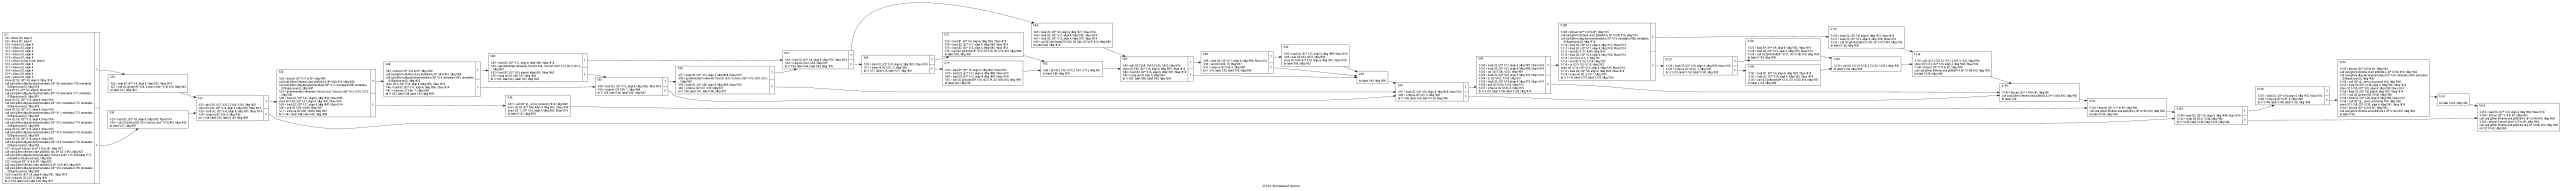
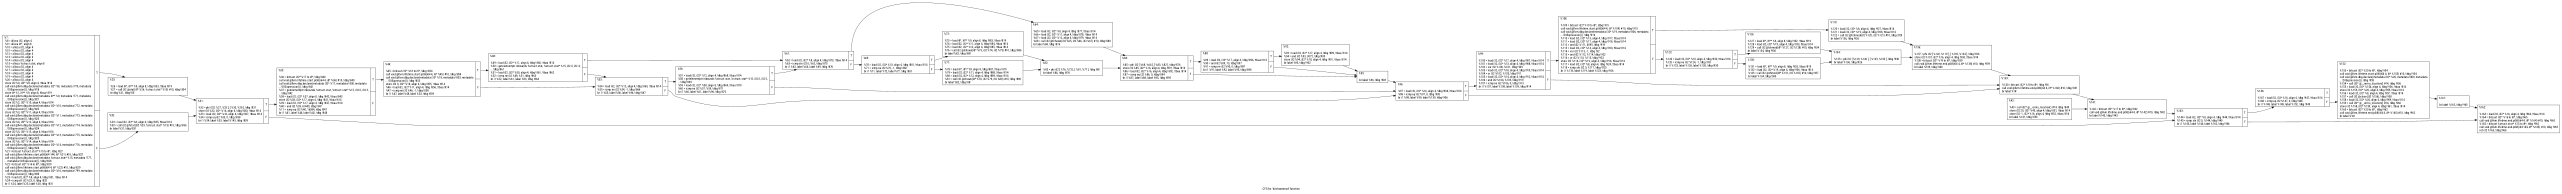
node "%25:": text "br label %31, !dbg !831" -> "br dbg %31, !dbg !831"
edge "%35:" -> "%42:": removed
